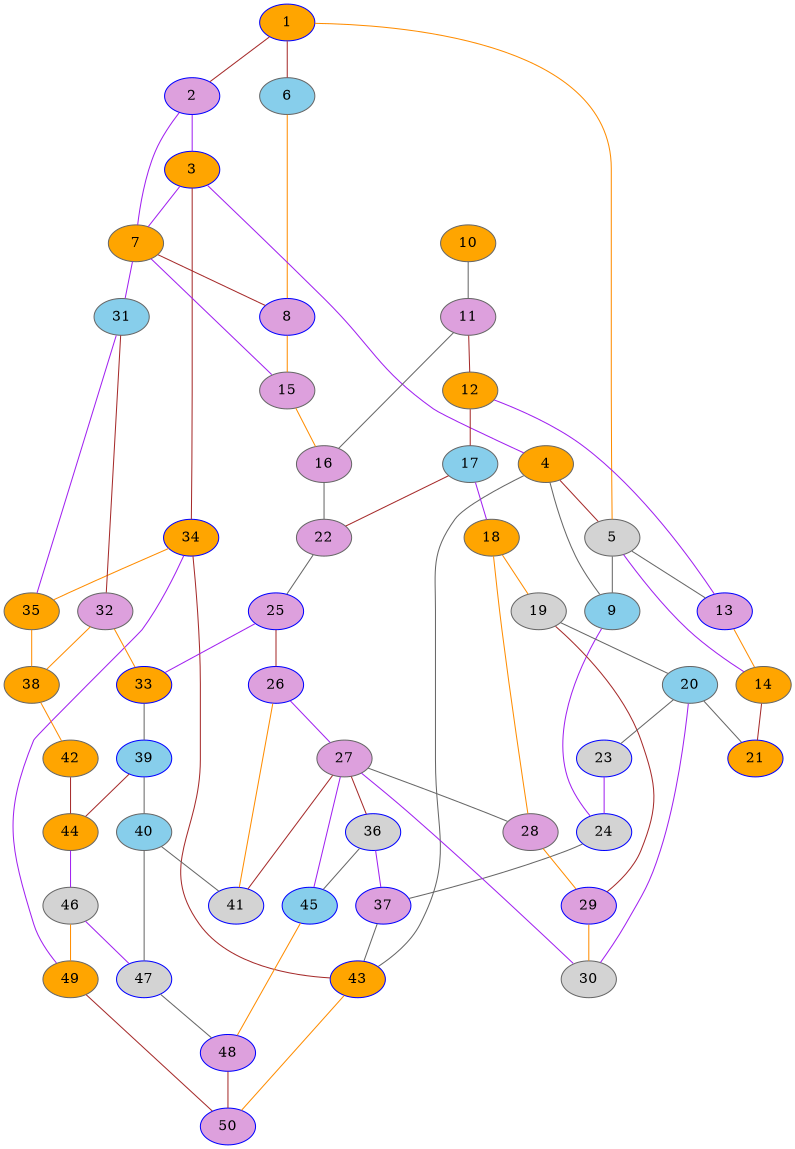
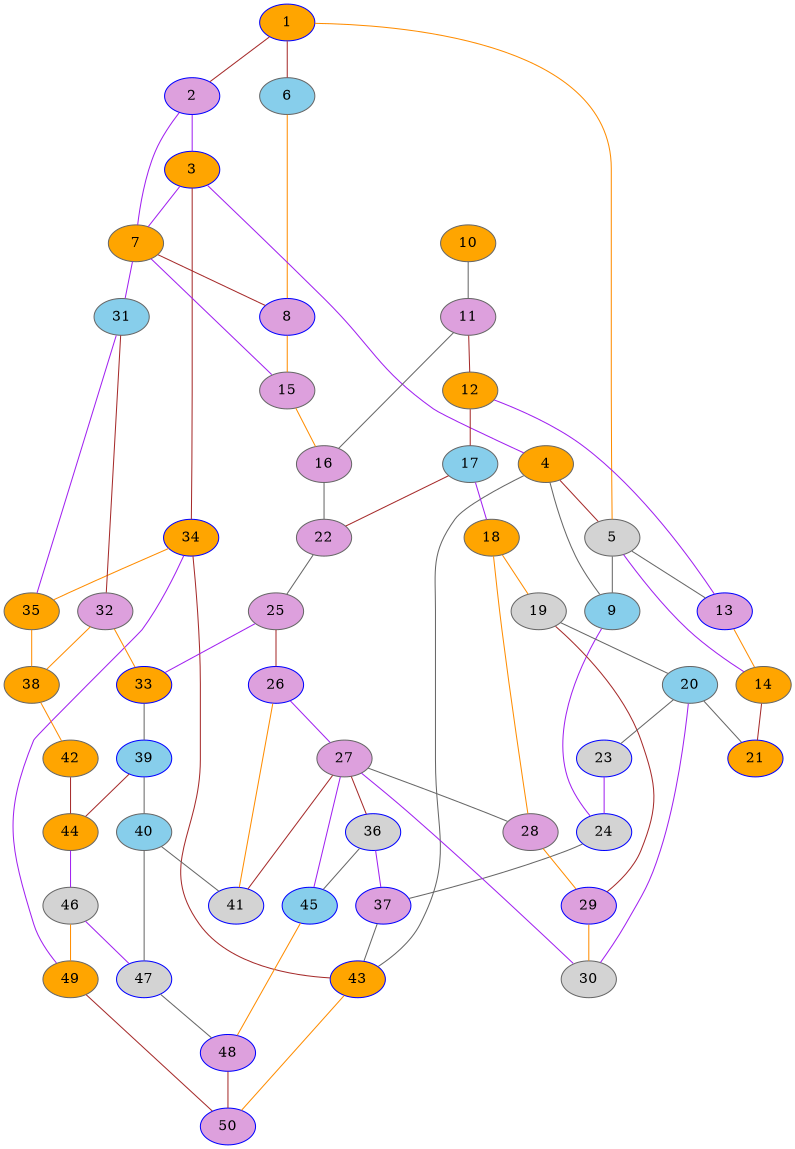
node "25": color blue -> gray40
